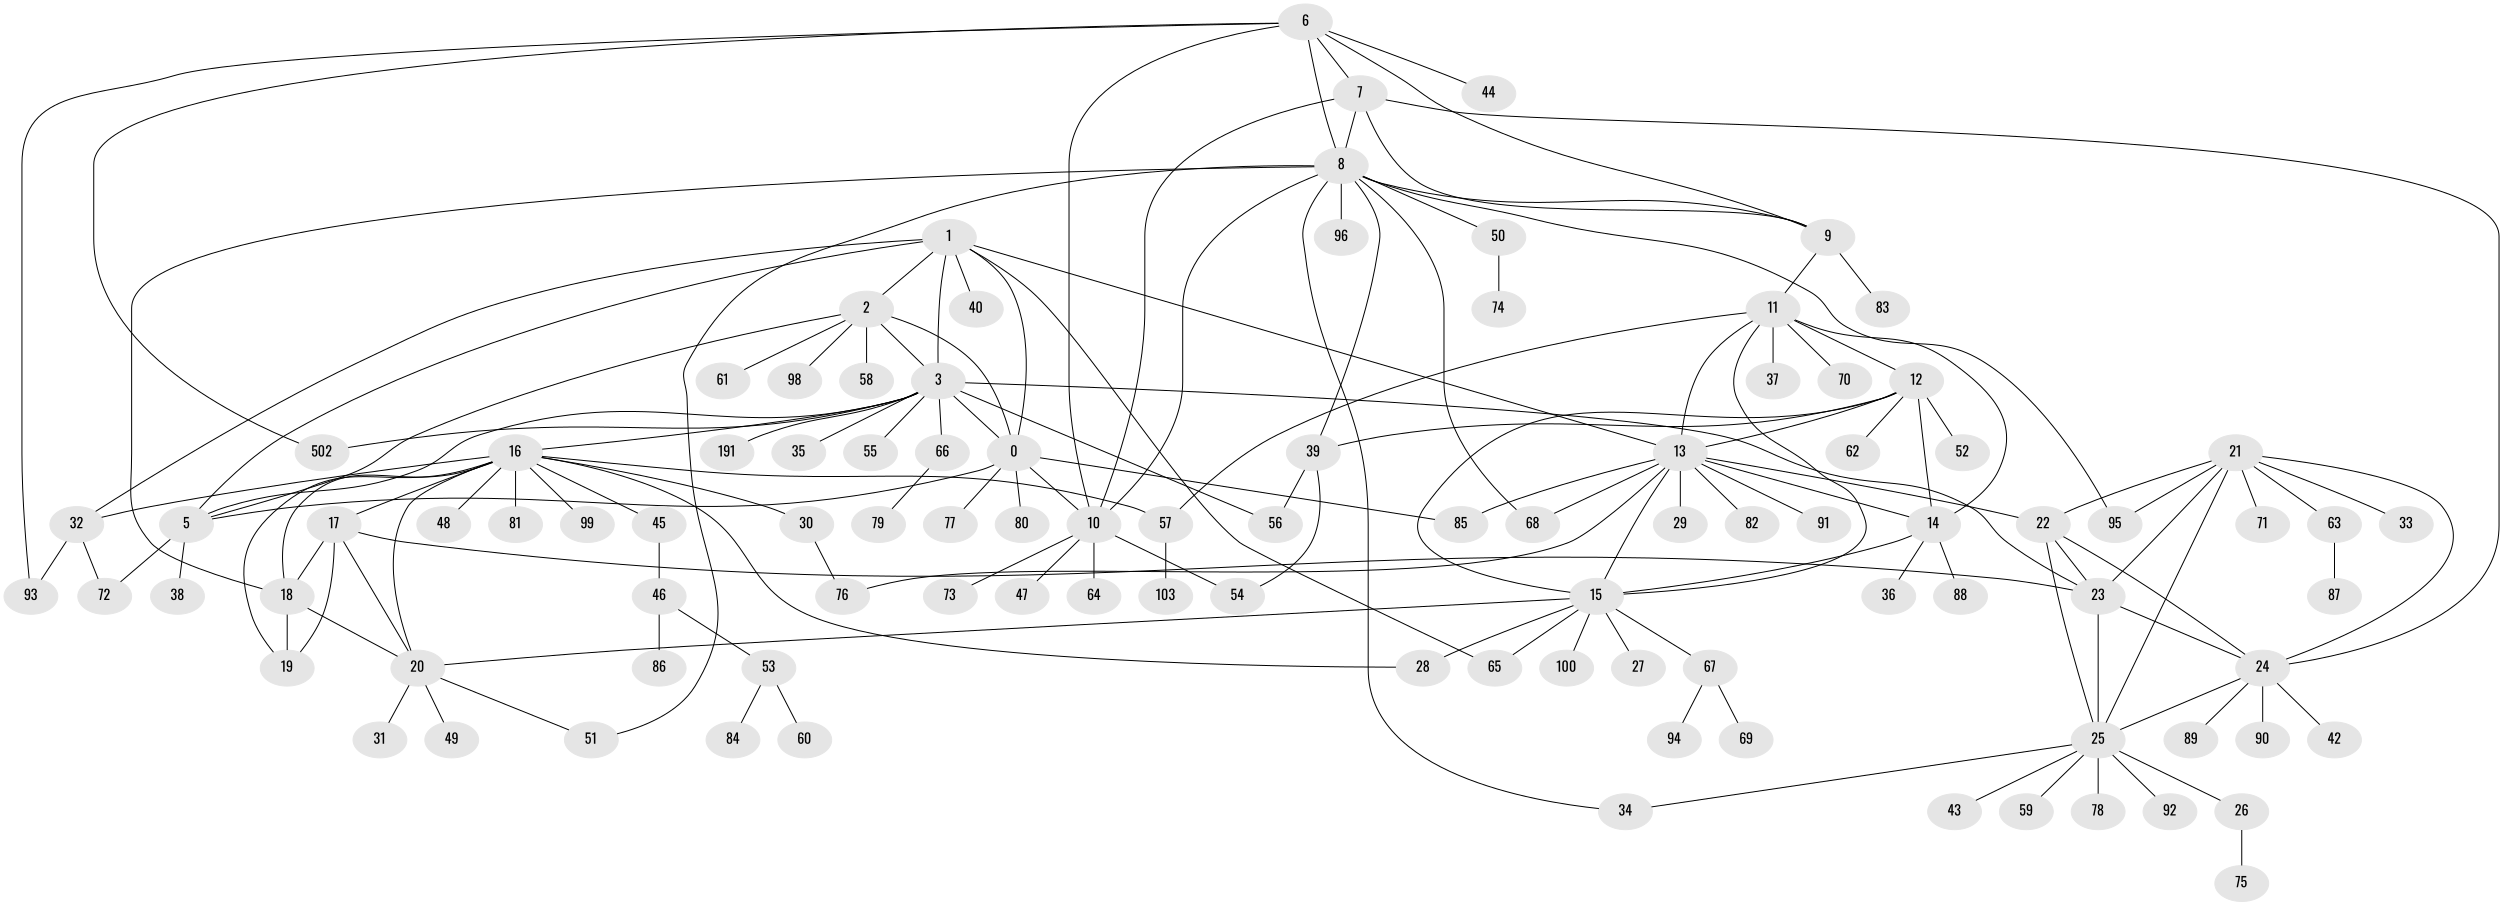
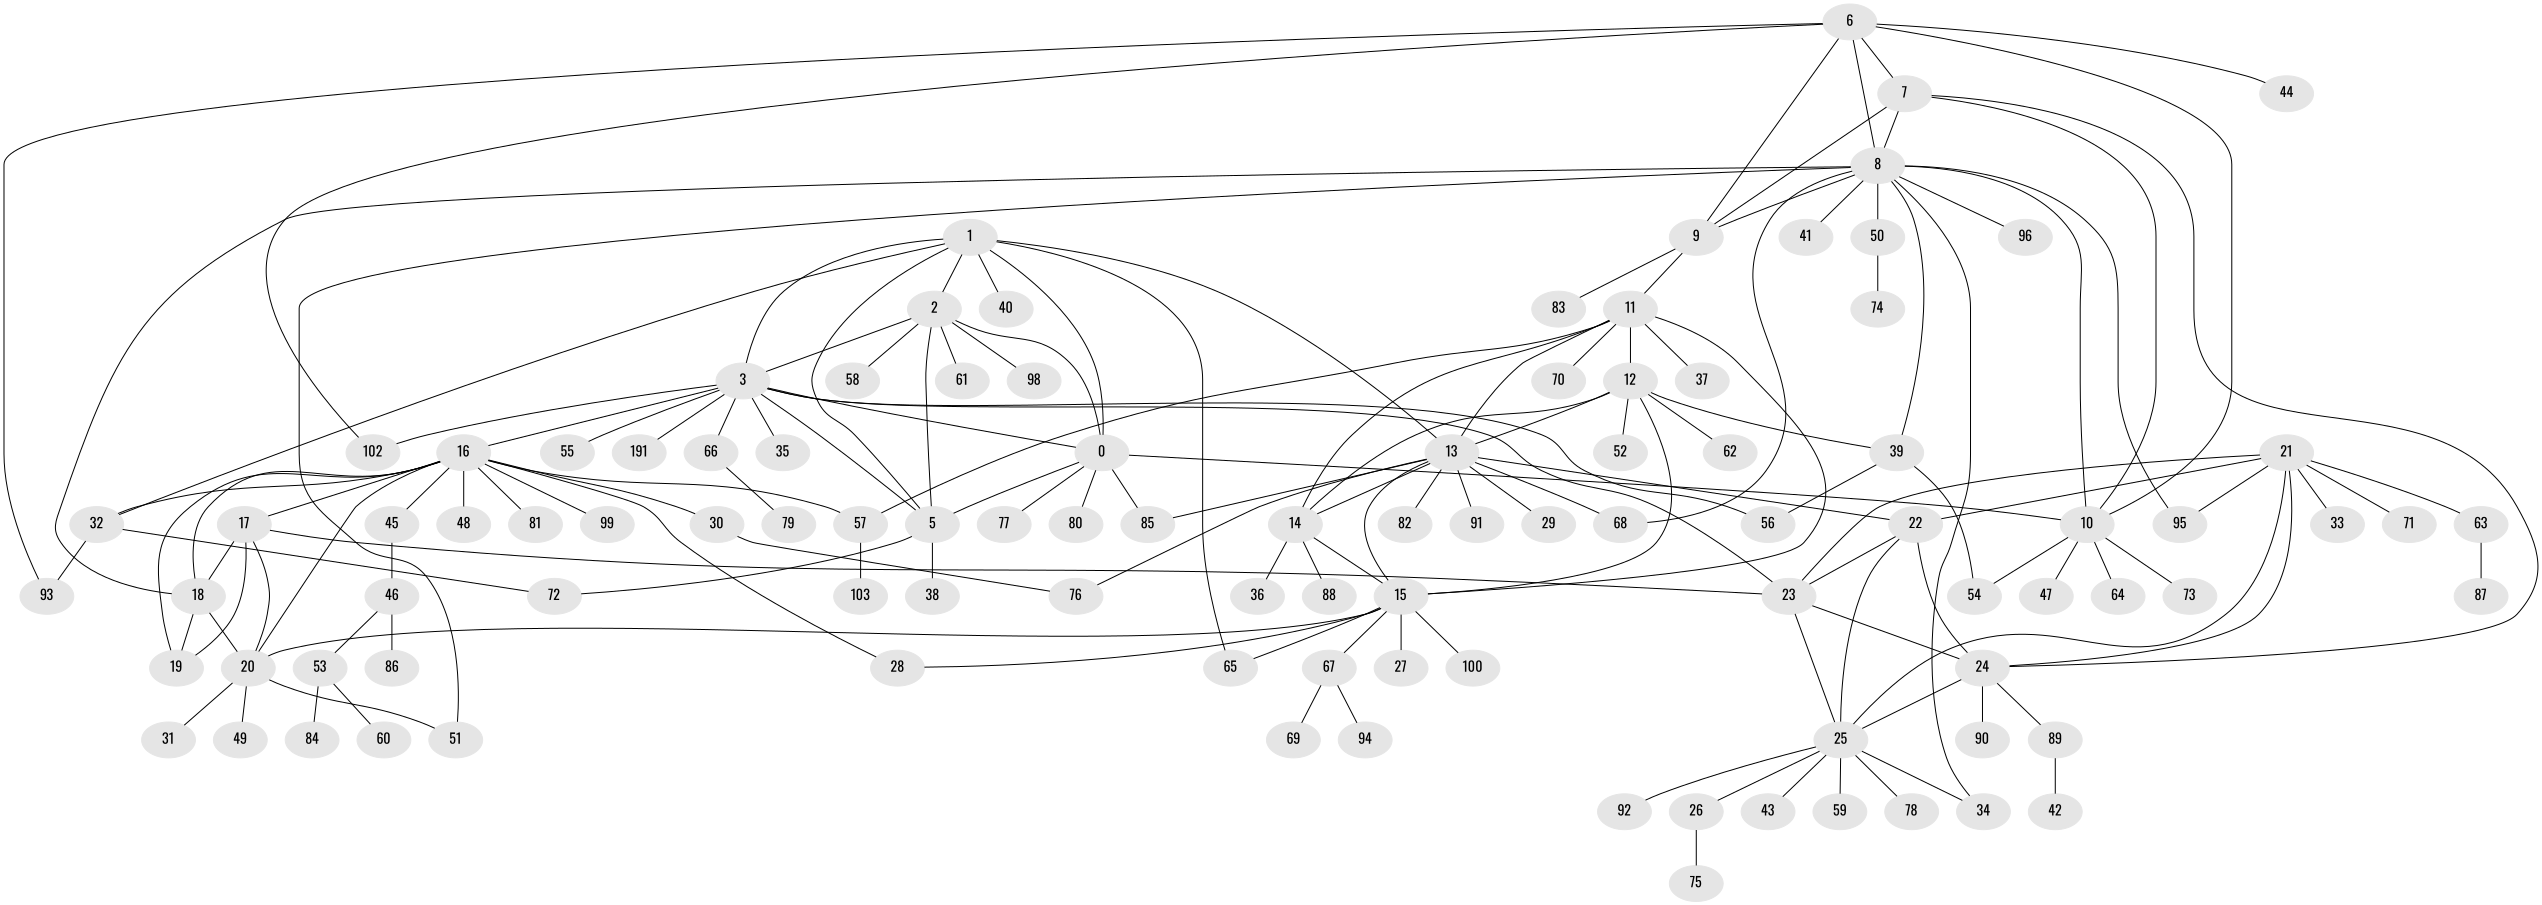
node "41": added
node "502": label "502" -> "102"
edge "24" -- "42": now "89" -- "42"
